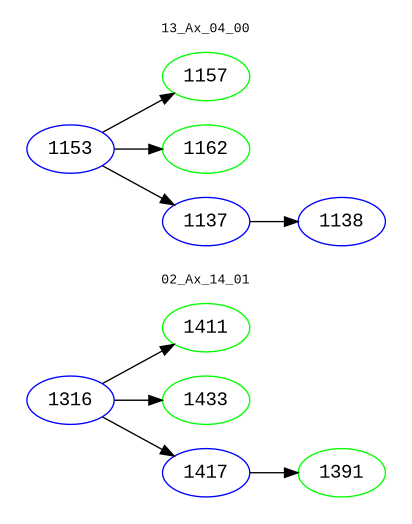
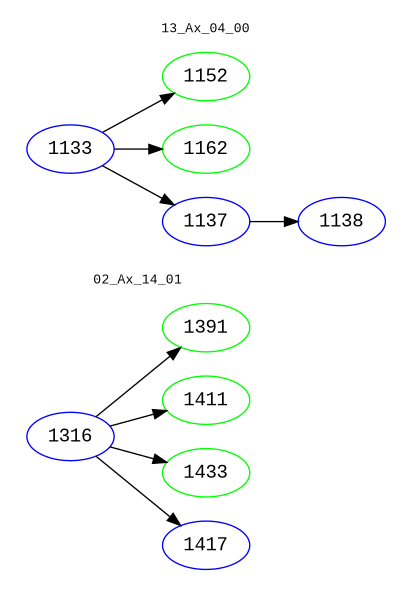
node "1157": label "1157" -> "1152"
node "1153": label "1153" -> "1133"
edge "1417" -> "1391": now "1316" -> "1391"
